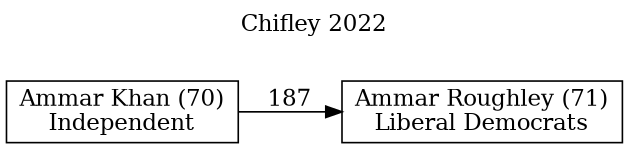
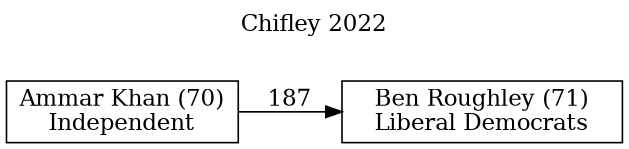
node "Ammar Roughley (71) Liberal Democrats": label "Ammar Roughley (71) Liberal Democrats" -> "Ben Roughley (71) Liberal Democrats"
